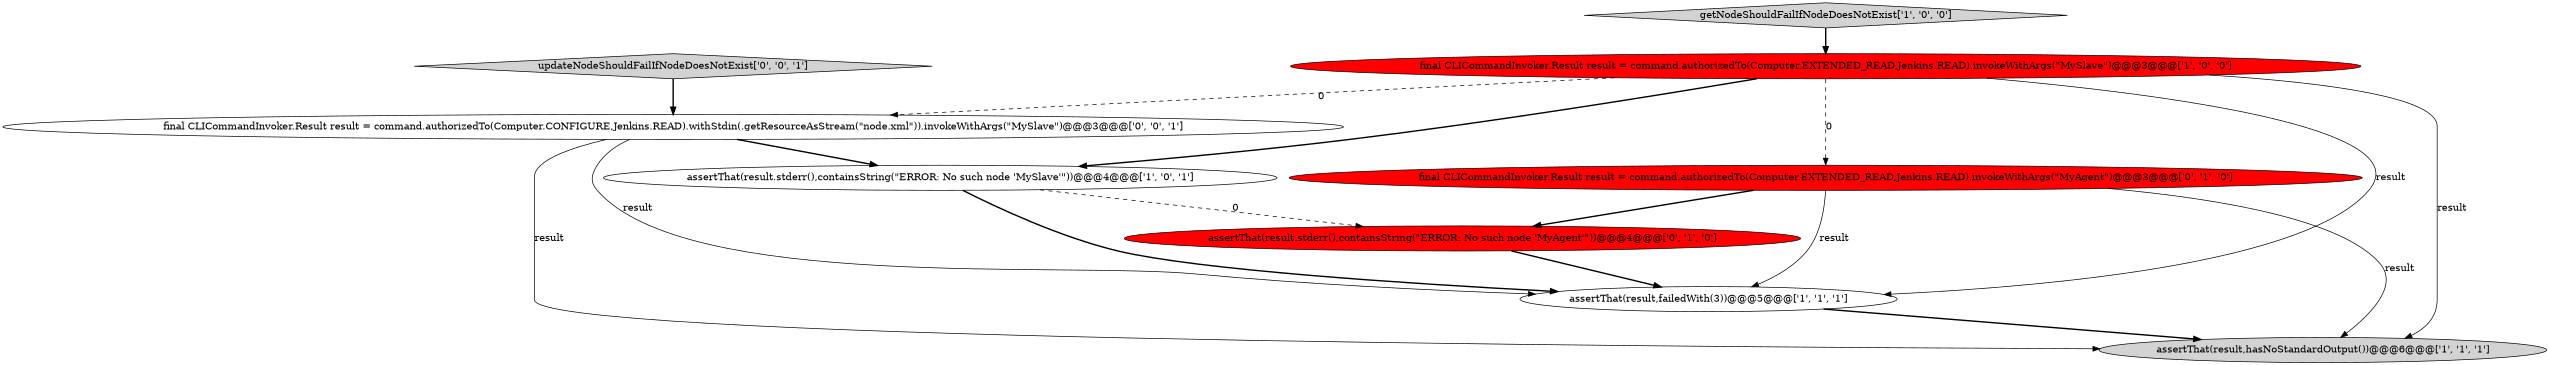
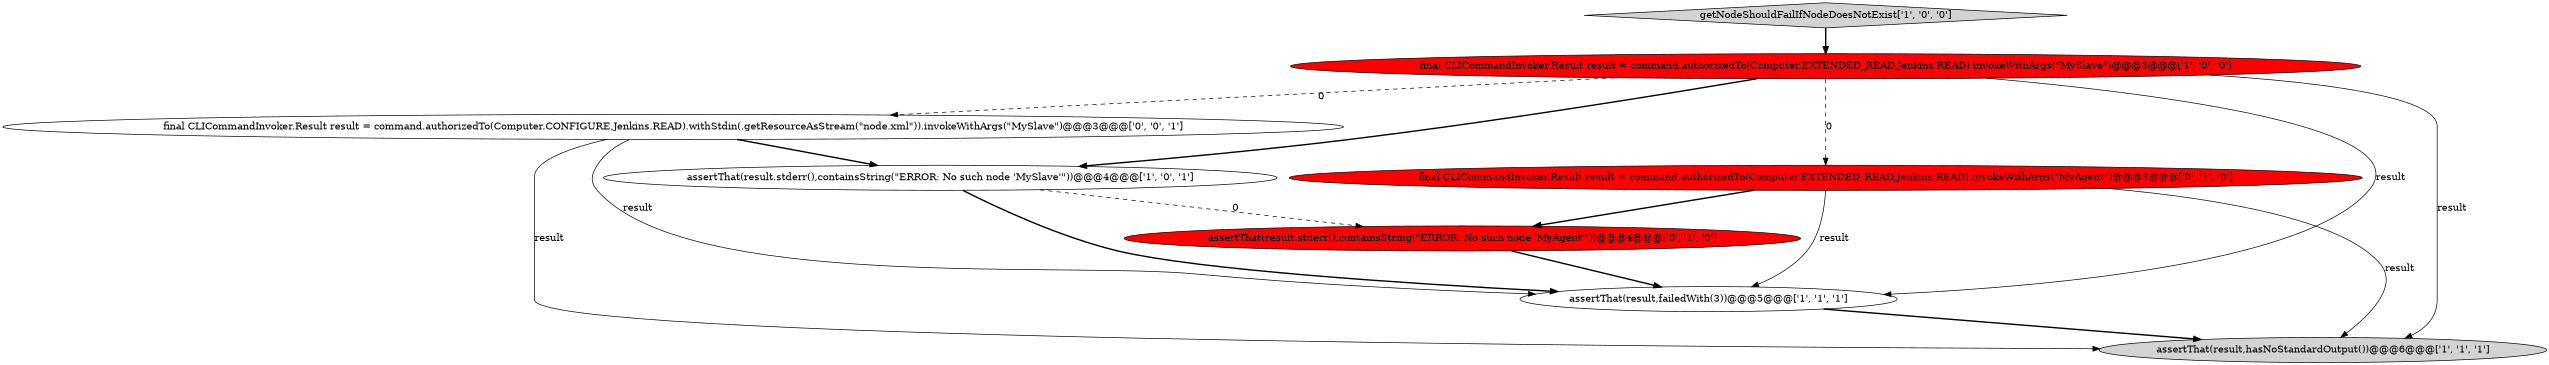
node "updateNodeShouldFailIfNodeDoesNotExist['0', '0', '1']": removed
